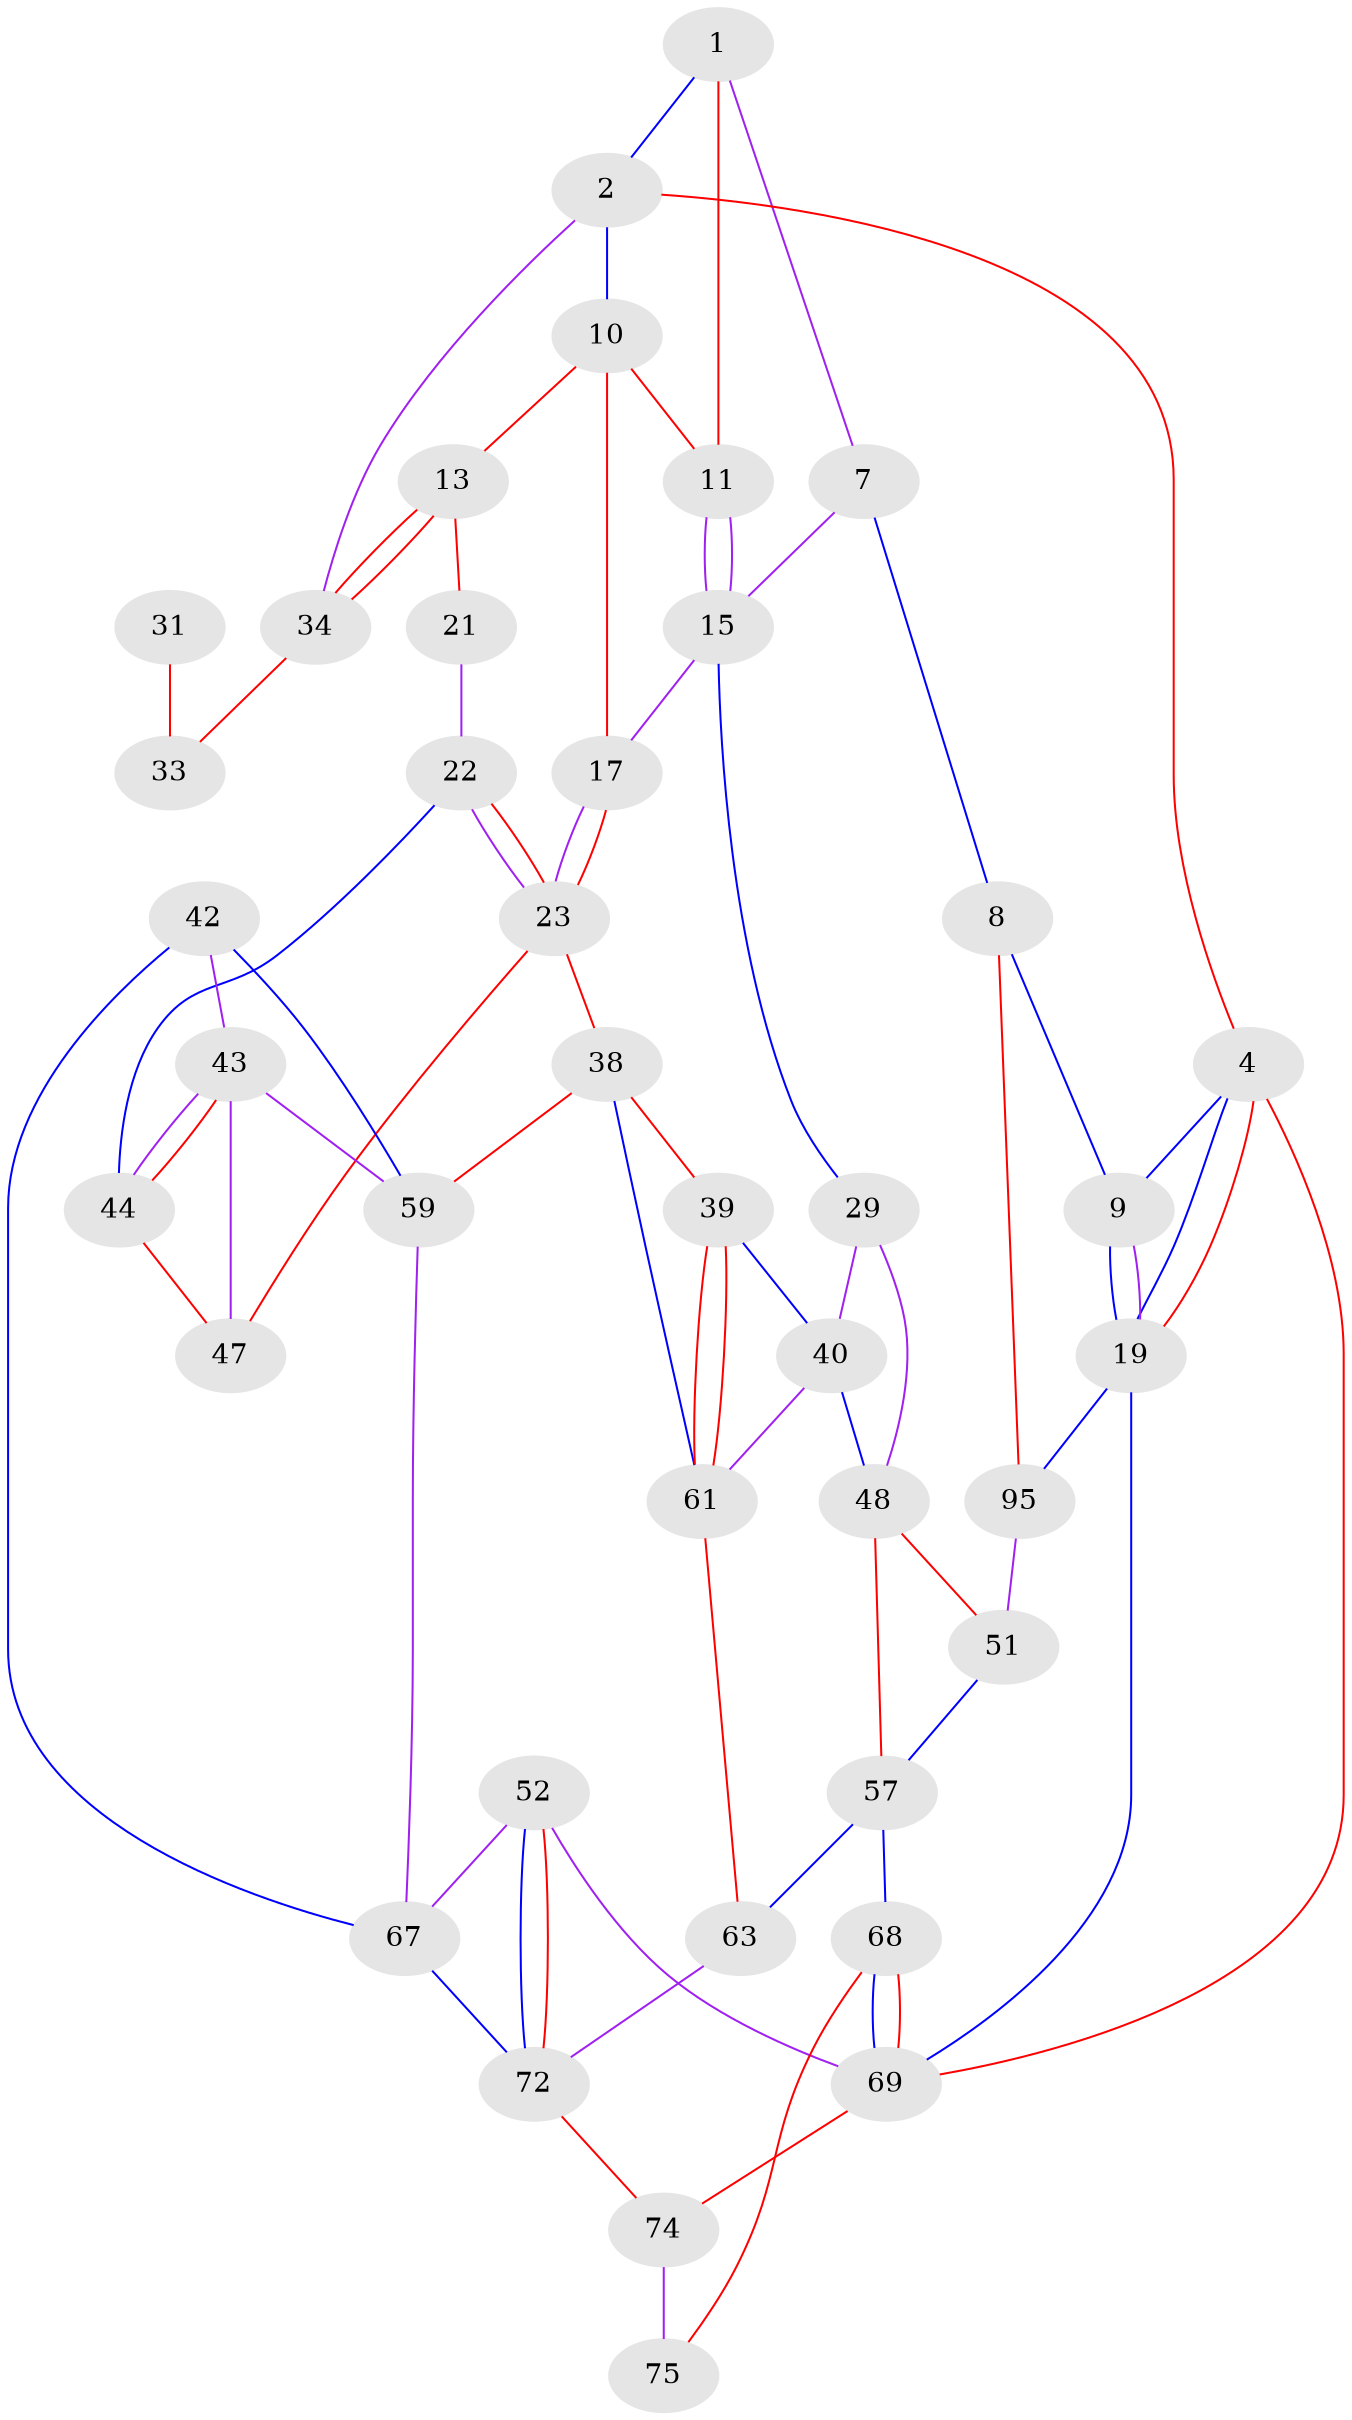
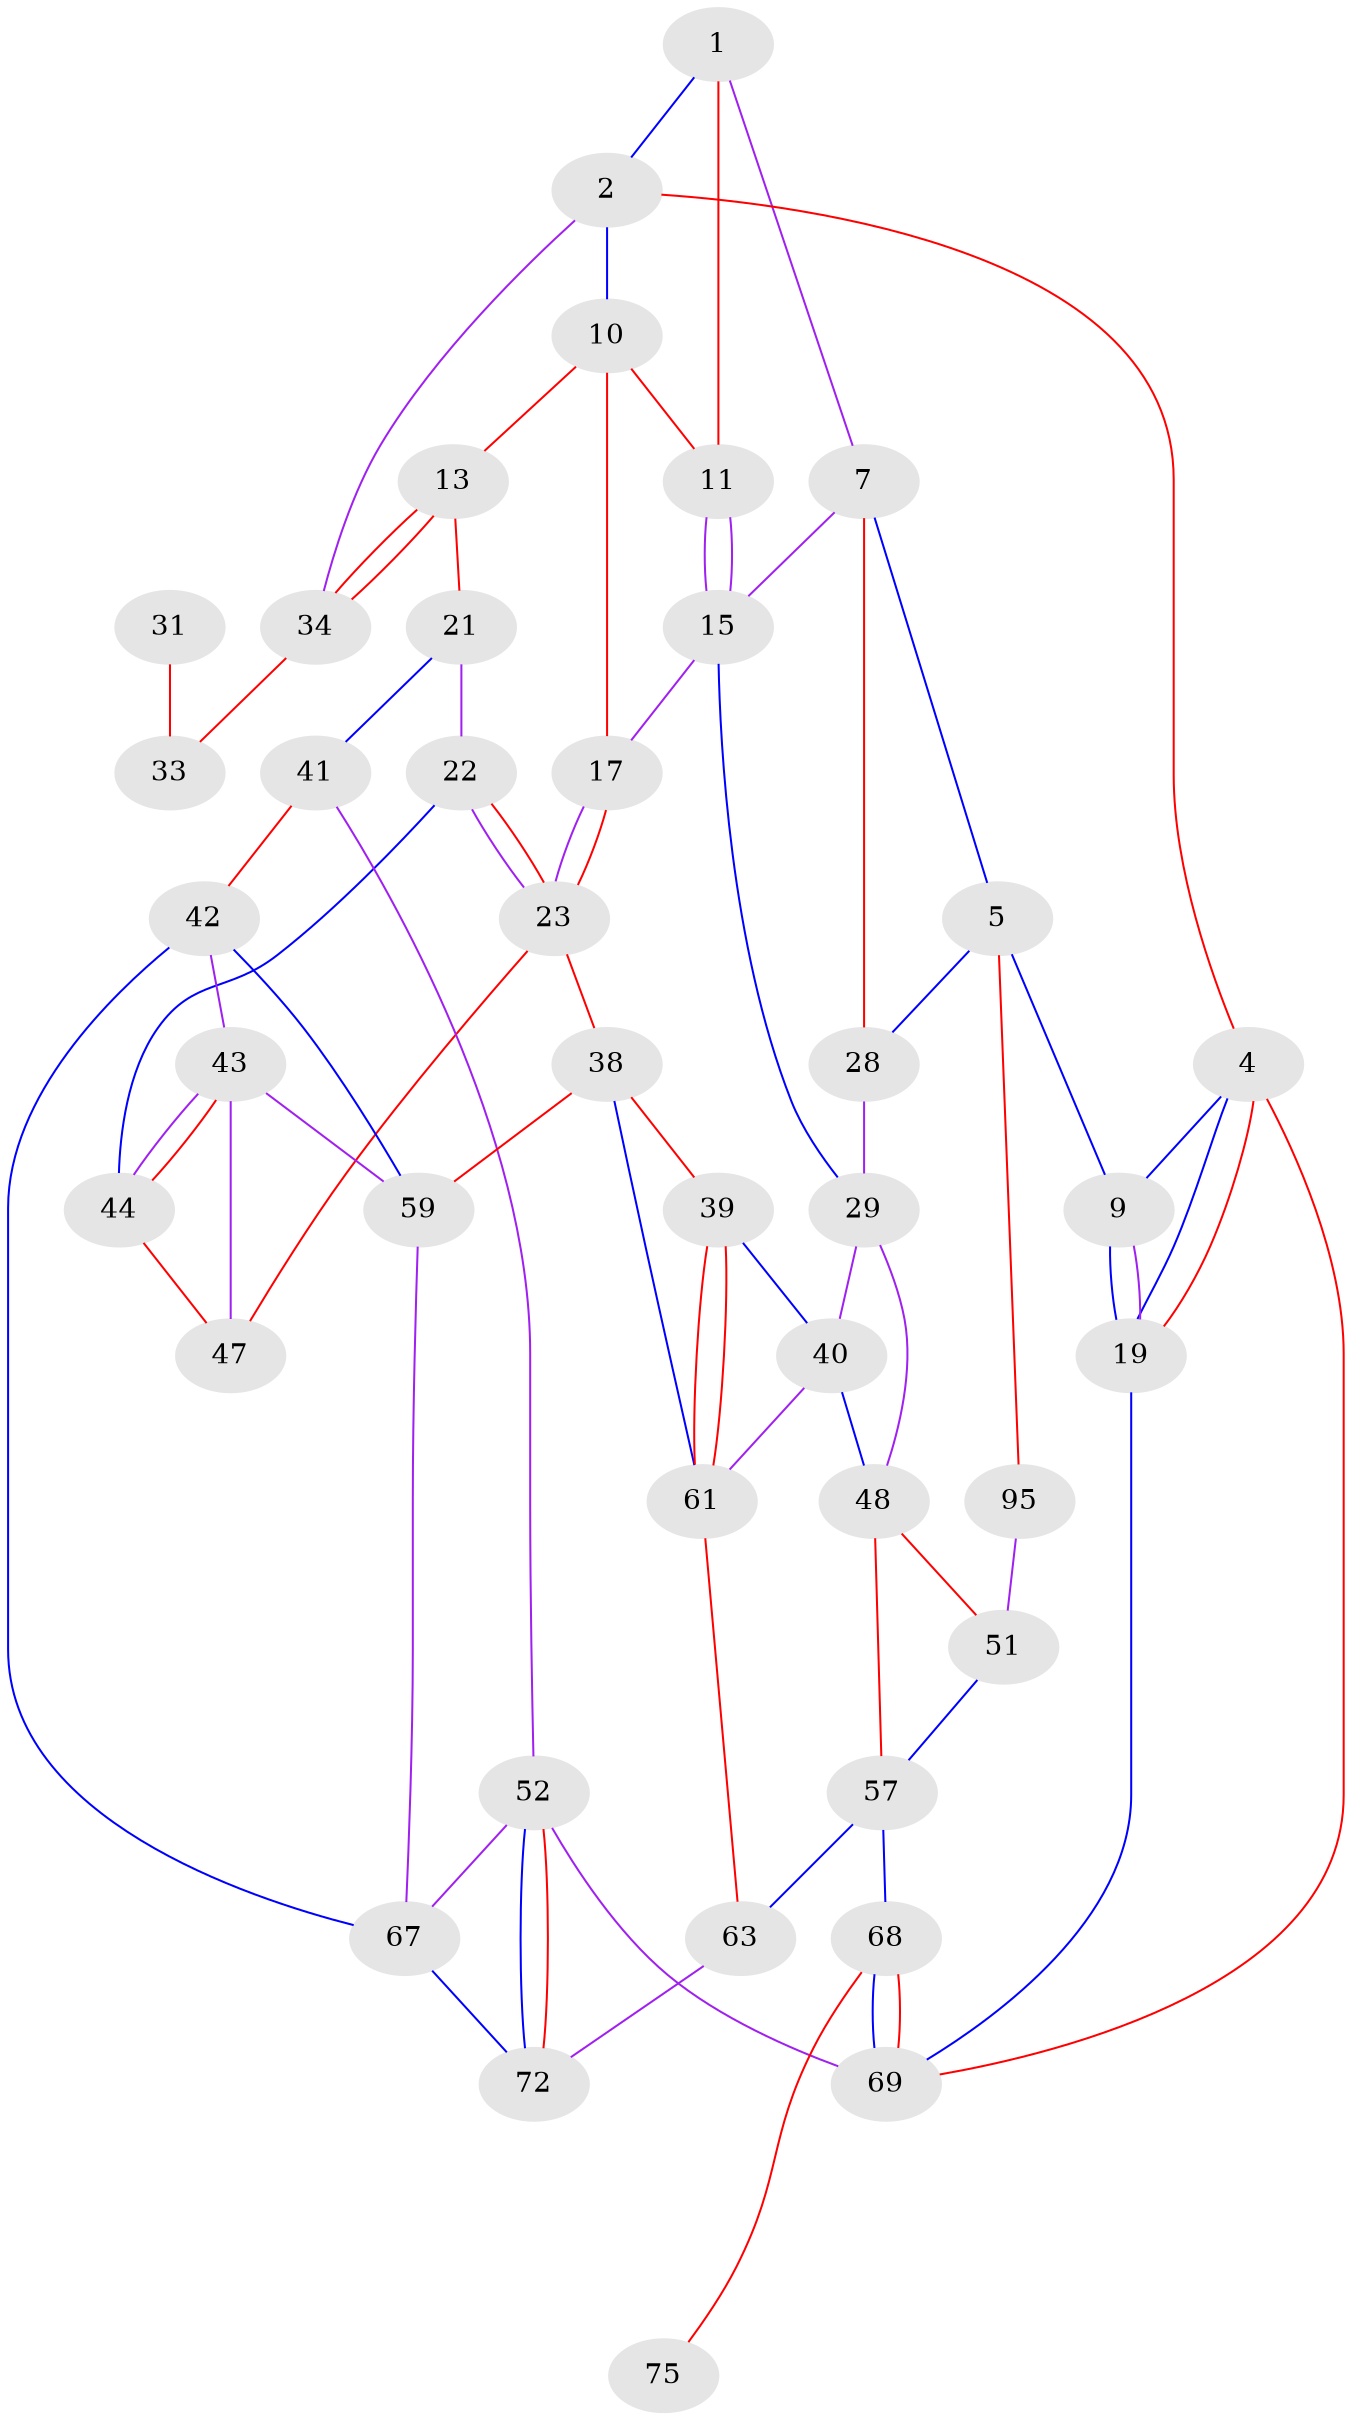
node "41": added
node "8": label "8" -> "5"
node "28": added
edge "19" -- "95": removed
node "74": removed
